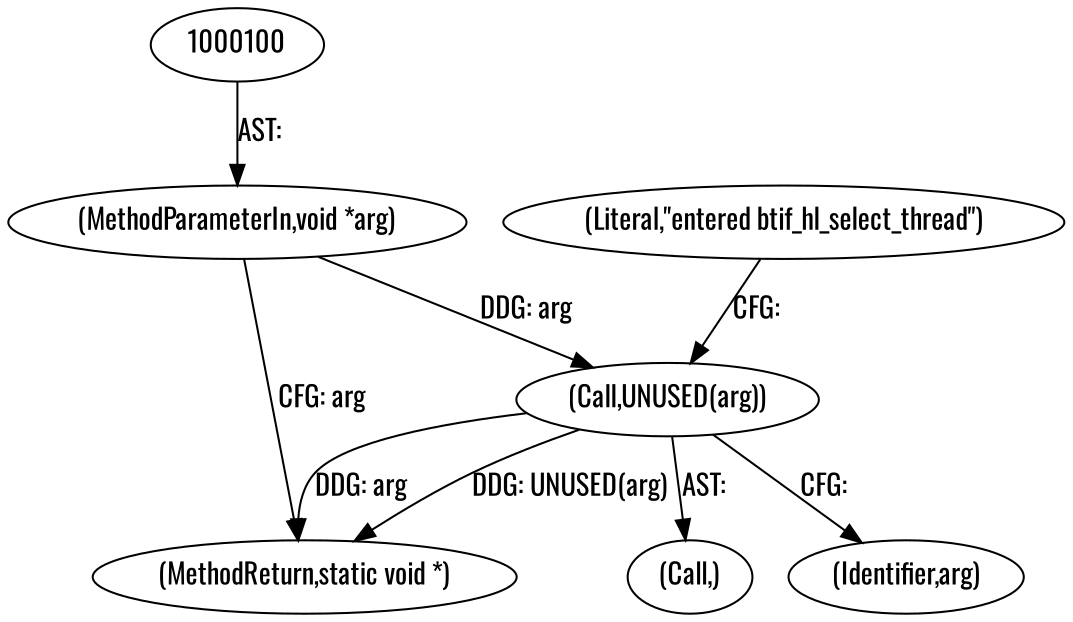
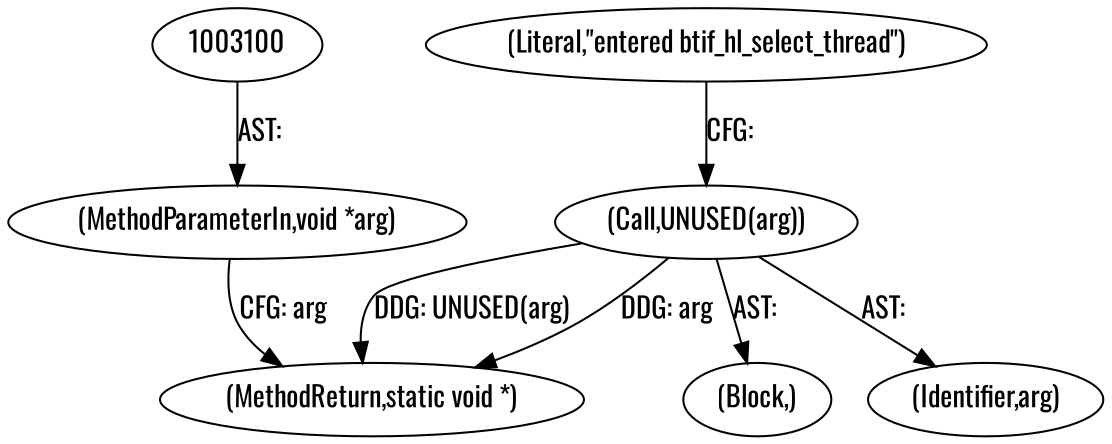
node "1000100": label "1000100" -> "1003100"
edge "(MethodParameterIn,void *arg)" -> "(Call,UNUSED(arg))": removed, label "DDG: arg"
edge "(Call,UNUSED(arg))" -> "(Identifier,arg)": label "CFG: " -> "AST: "
node "(Call,)": label "(Call,)" -> "(Block,)"
